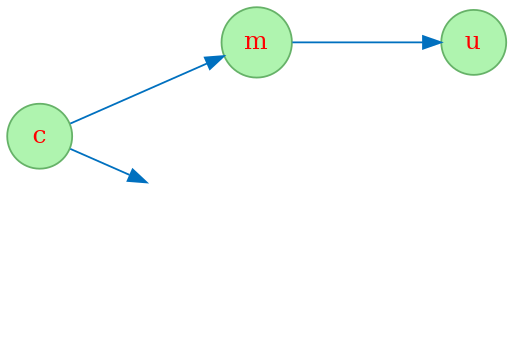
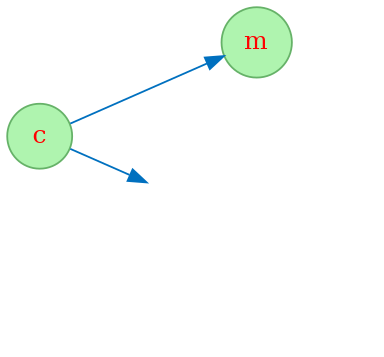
node "u": removed
